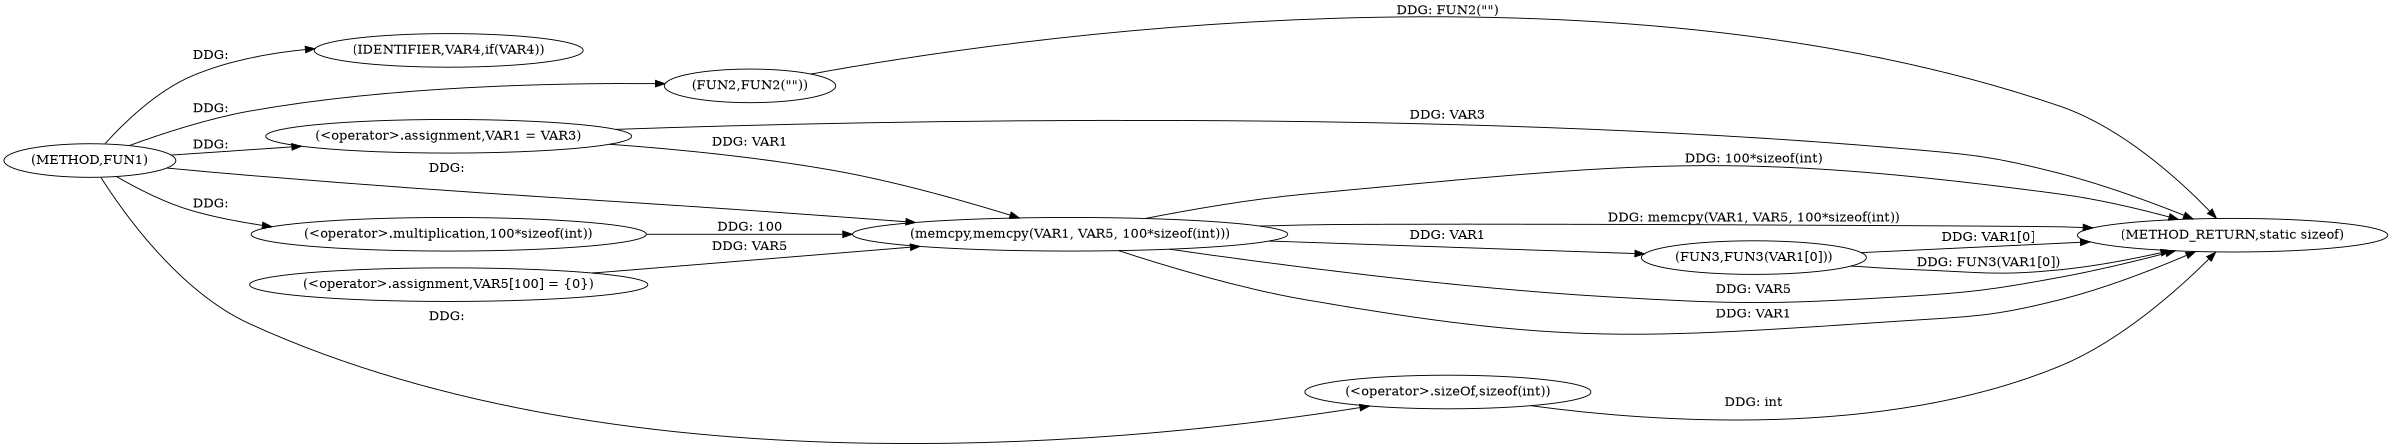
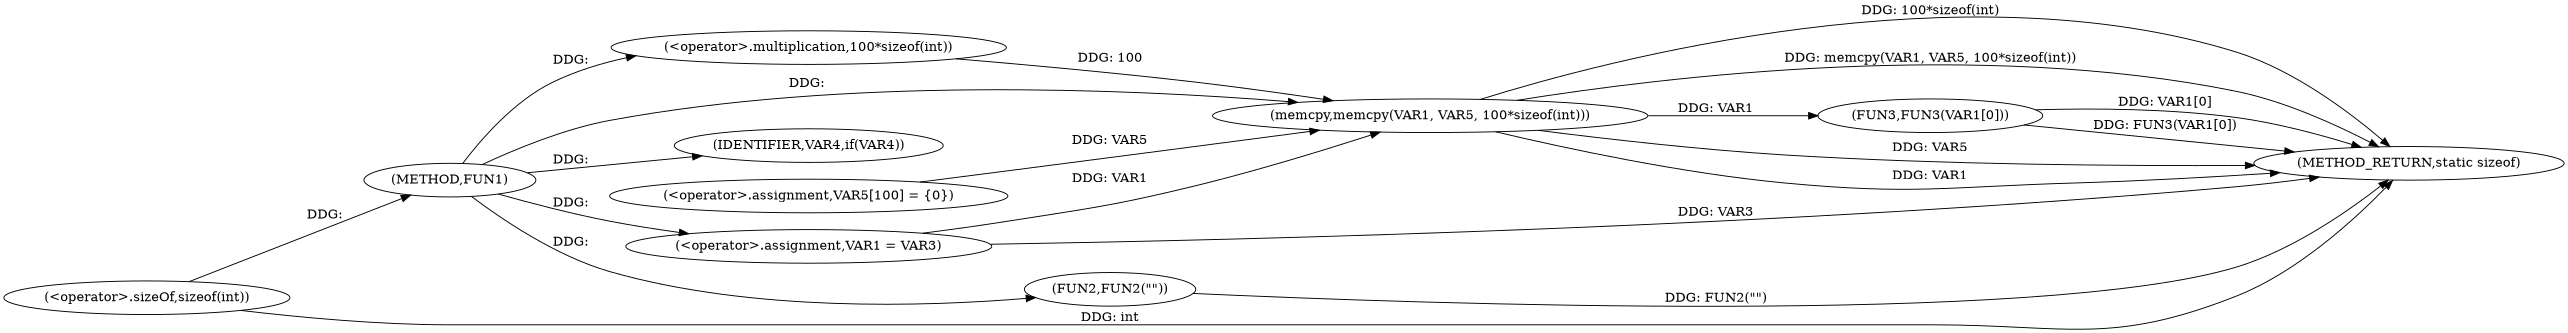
edge "(METHOD,FUN1)" -> "(<operator>.sizeOf,sizeof(int))": reversed
